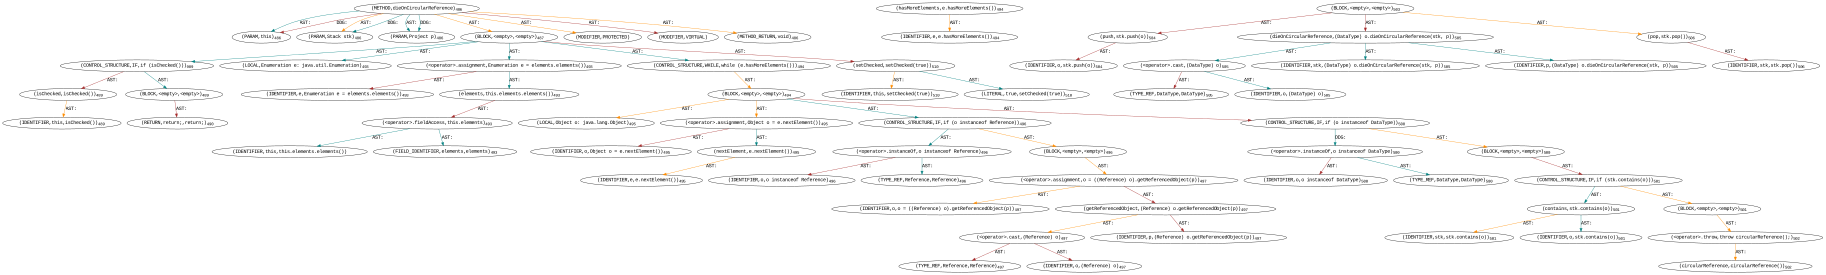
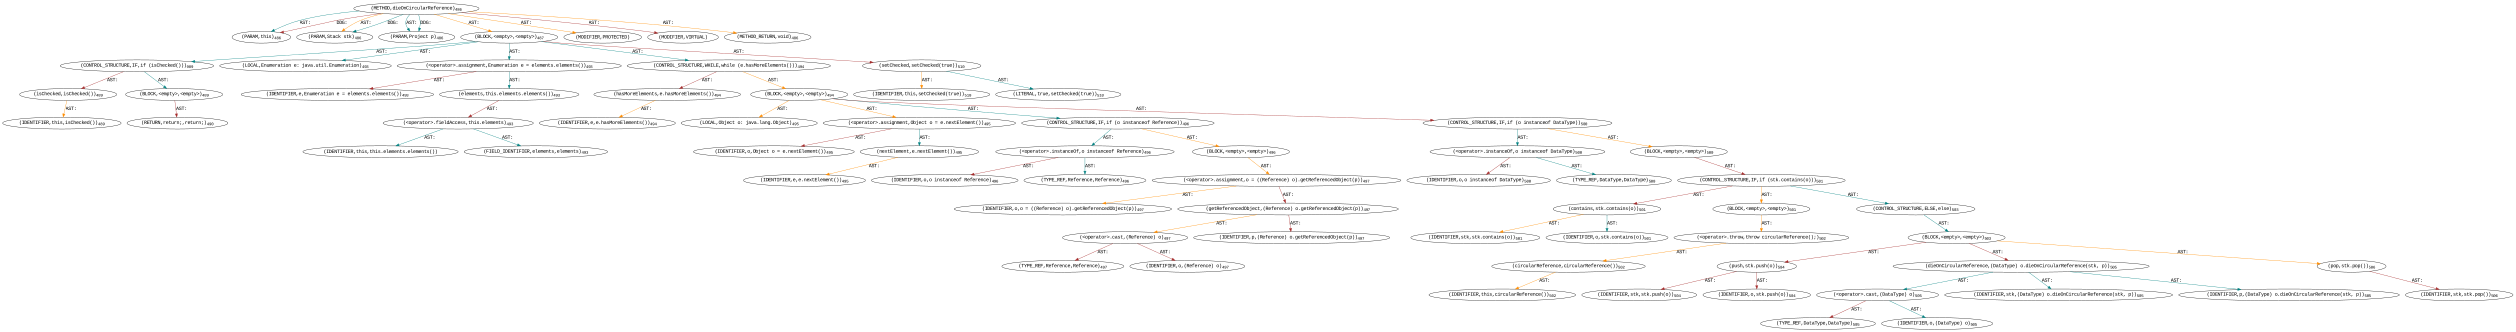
edge "(CONTROL_STRUCTURE,WHILE,while (e.hasMoreElements()))" -> "(hasMoreElements,e.hasMoreElements())": added, label "AST:"
edge "(CONTROL_STRUCTURE,IF,if (o instanceof DataType))" -> "(<operator>.instanceOf,o instanceof DataType)": label "DDG: " -> "AST: "
edge "(CONTROL_STRUCTURE,IF,if (stk.contains(o)))" -> "(contains,stk.contains(o))": color teal -> brown
node "(CONTROL_STRUCTURE,ELSE,else)": added
node "(IDENTIFIER,this,circularReference())": added
node "(IDENTIFIER,stk,stk.push(o))": added
